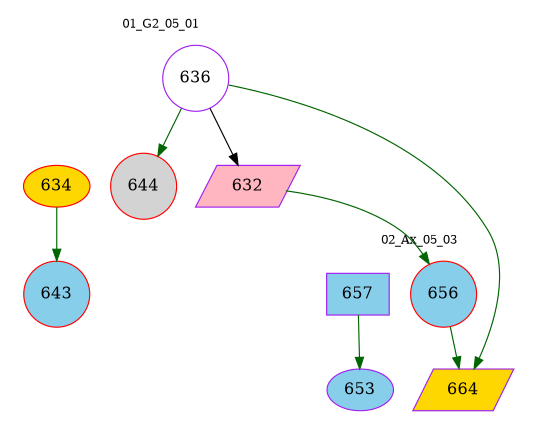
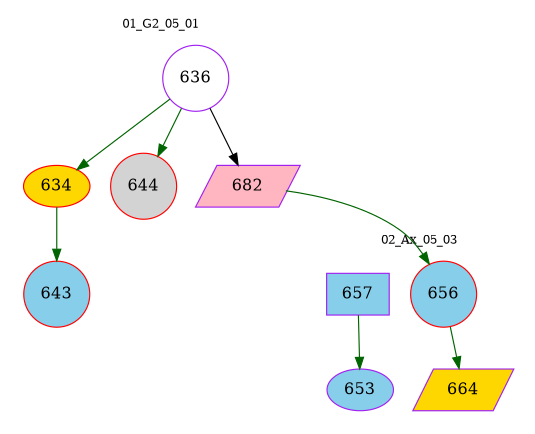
edge "636" -> "664": now "636" -> "634"
node "632": label "632" -> "682"
